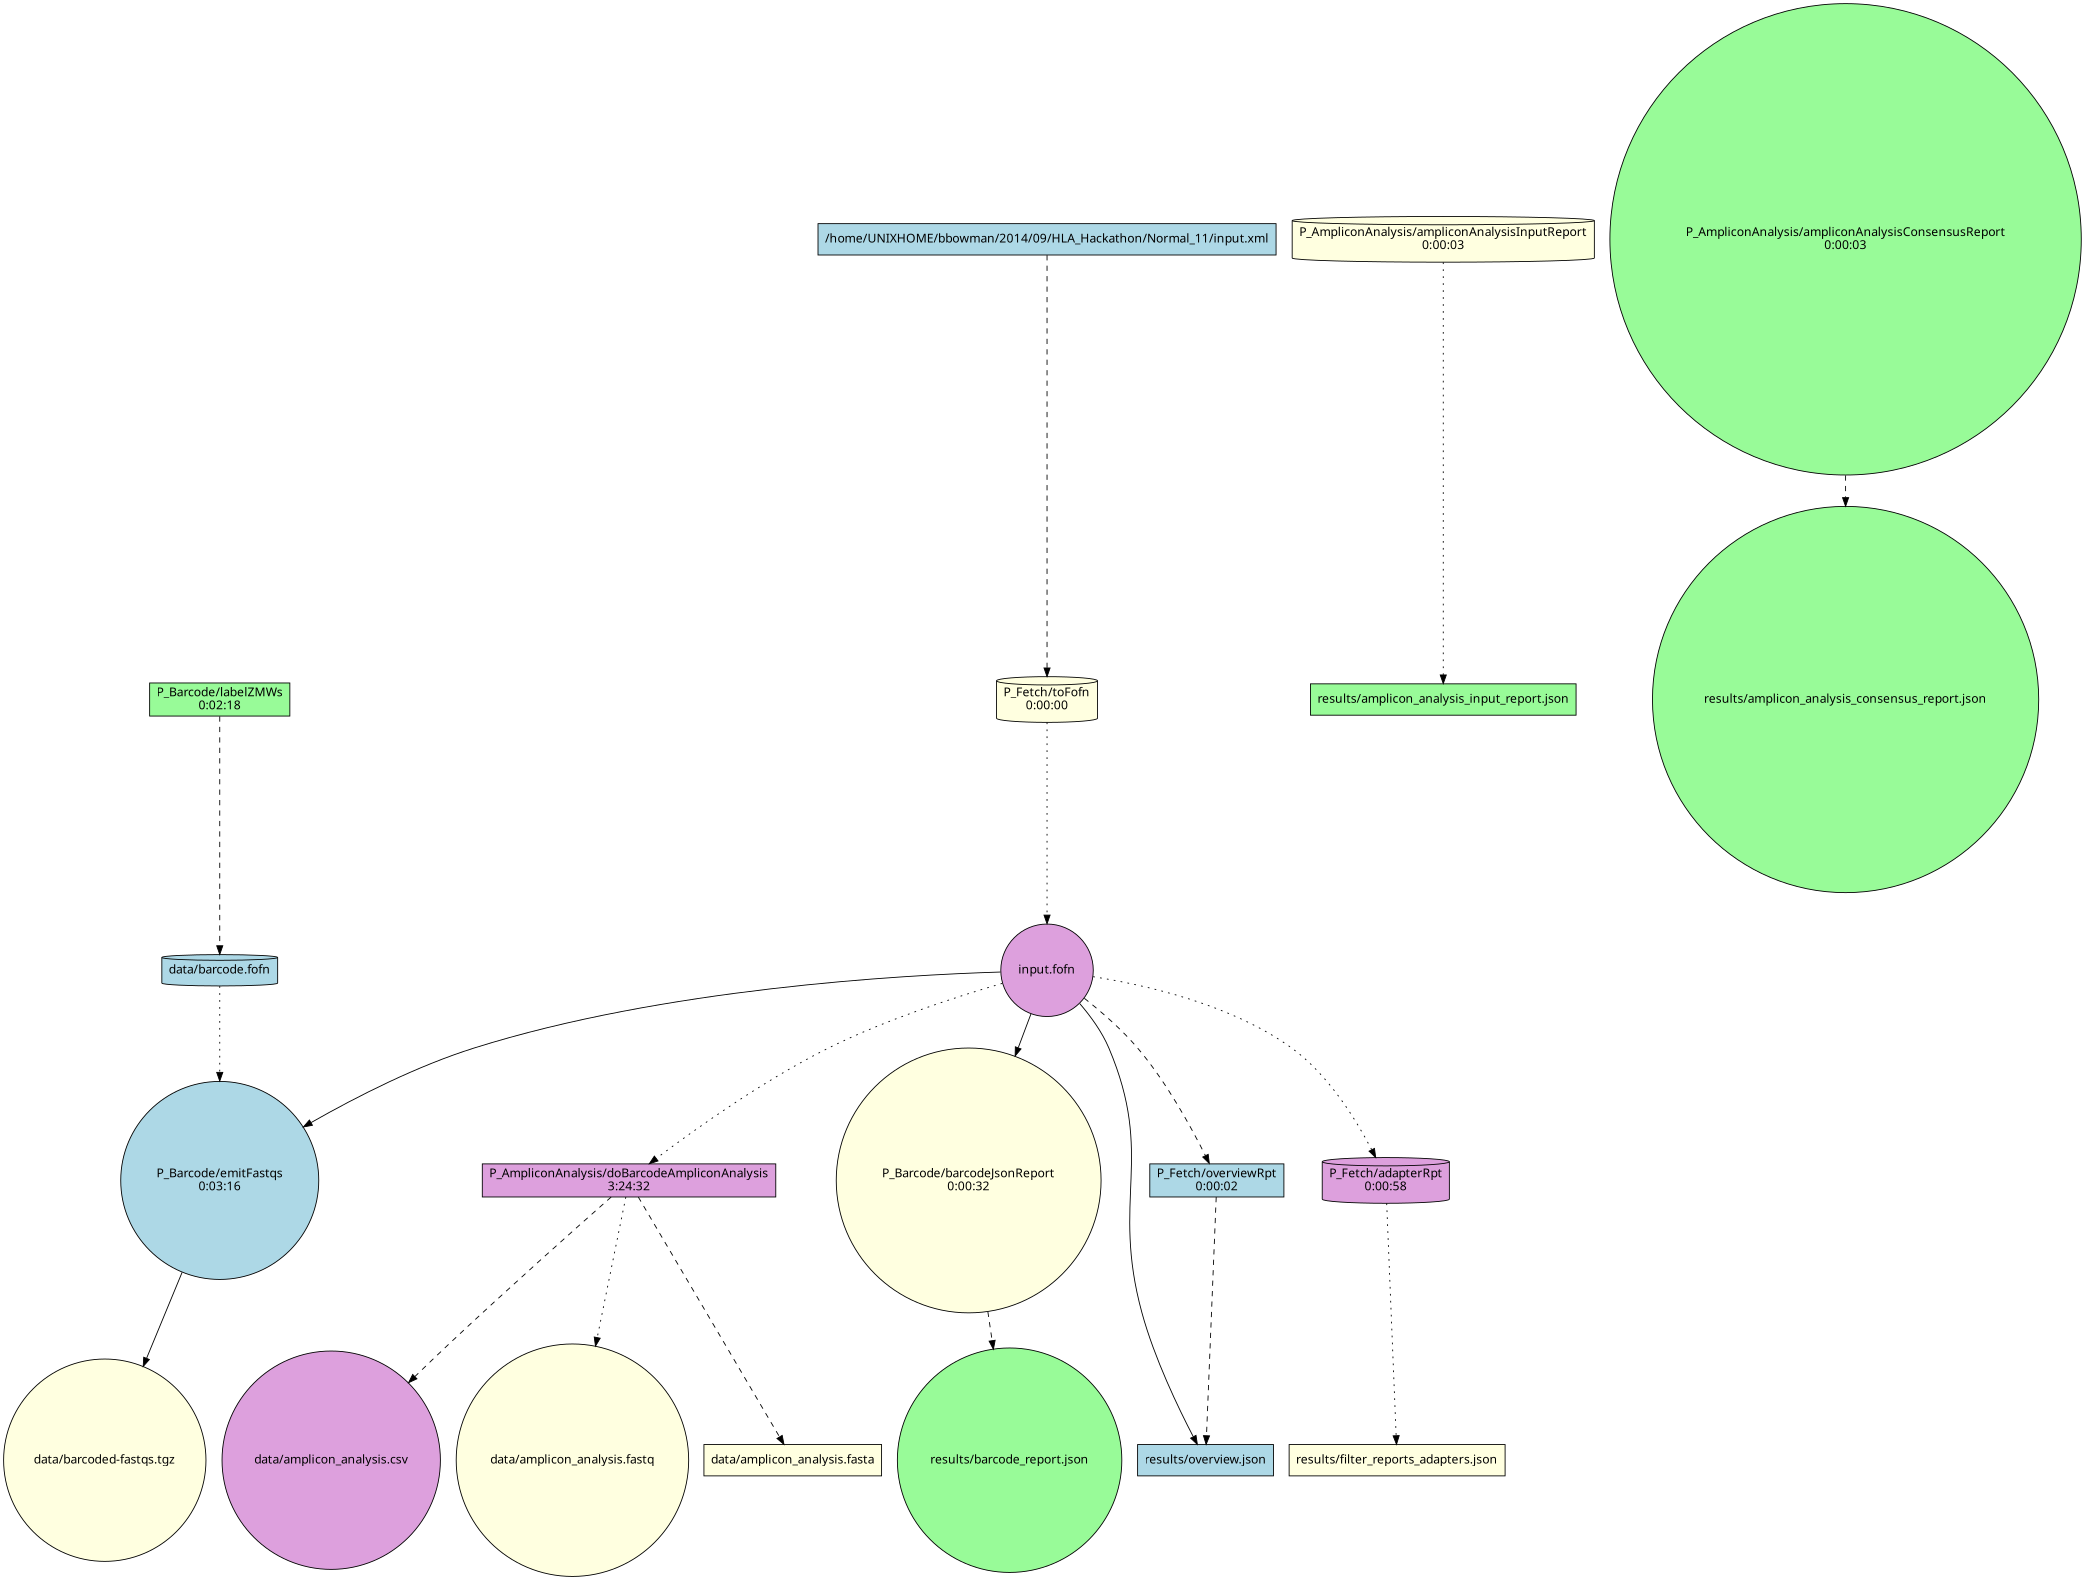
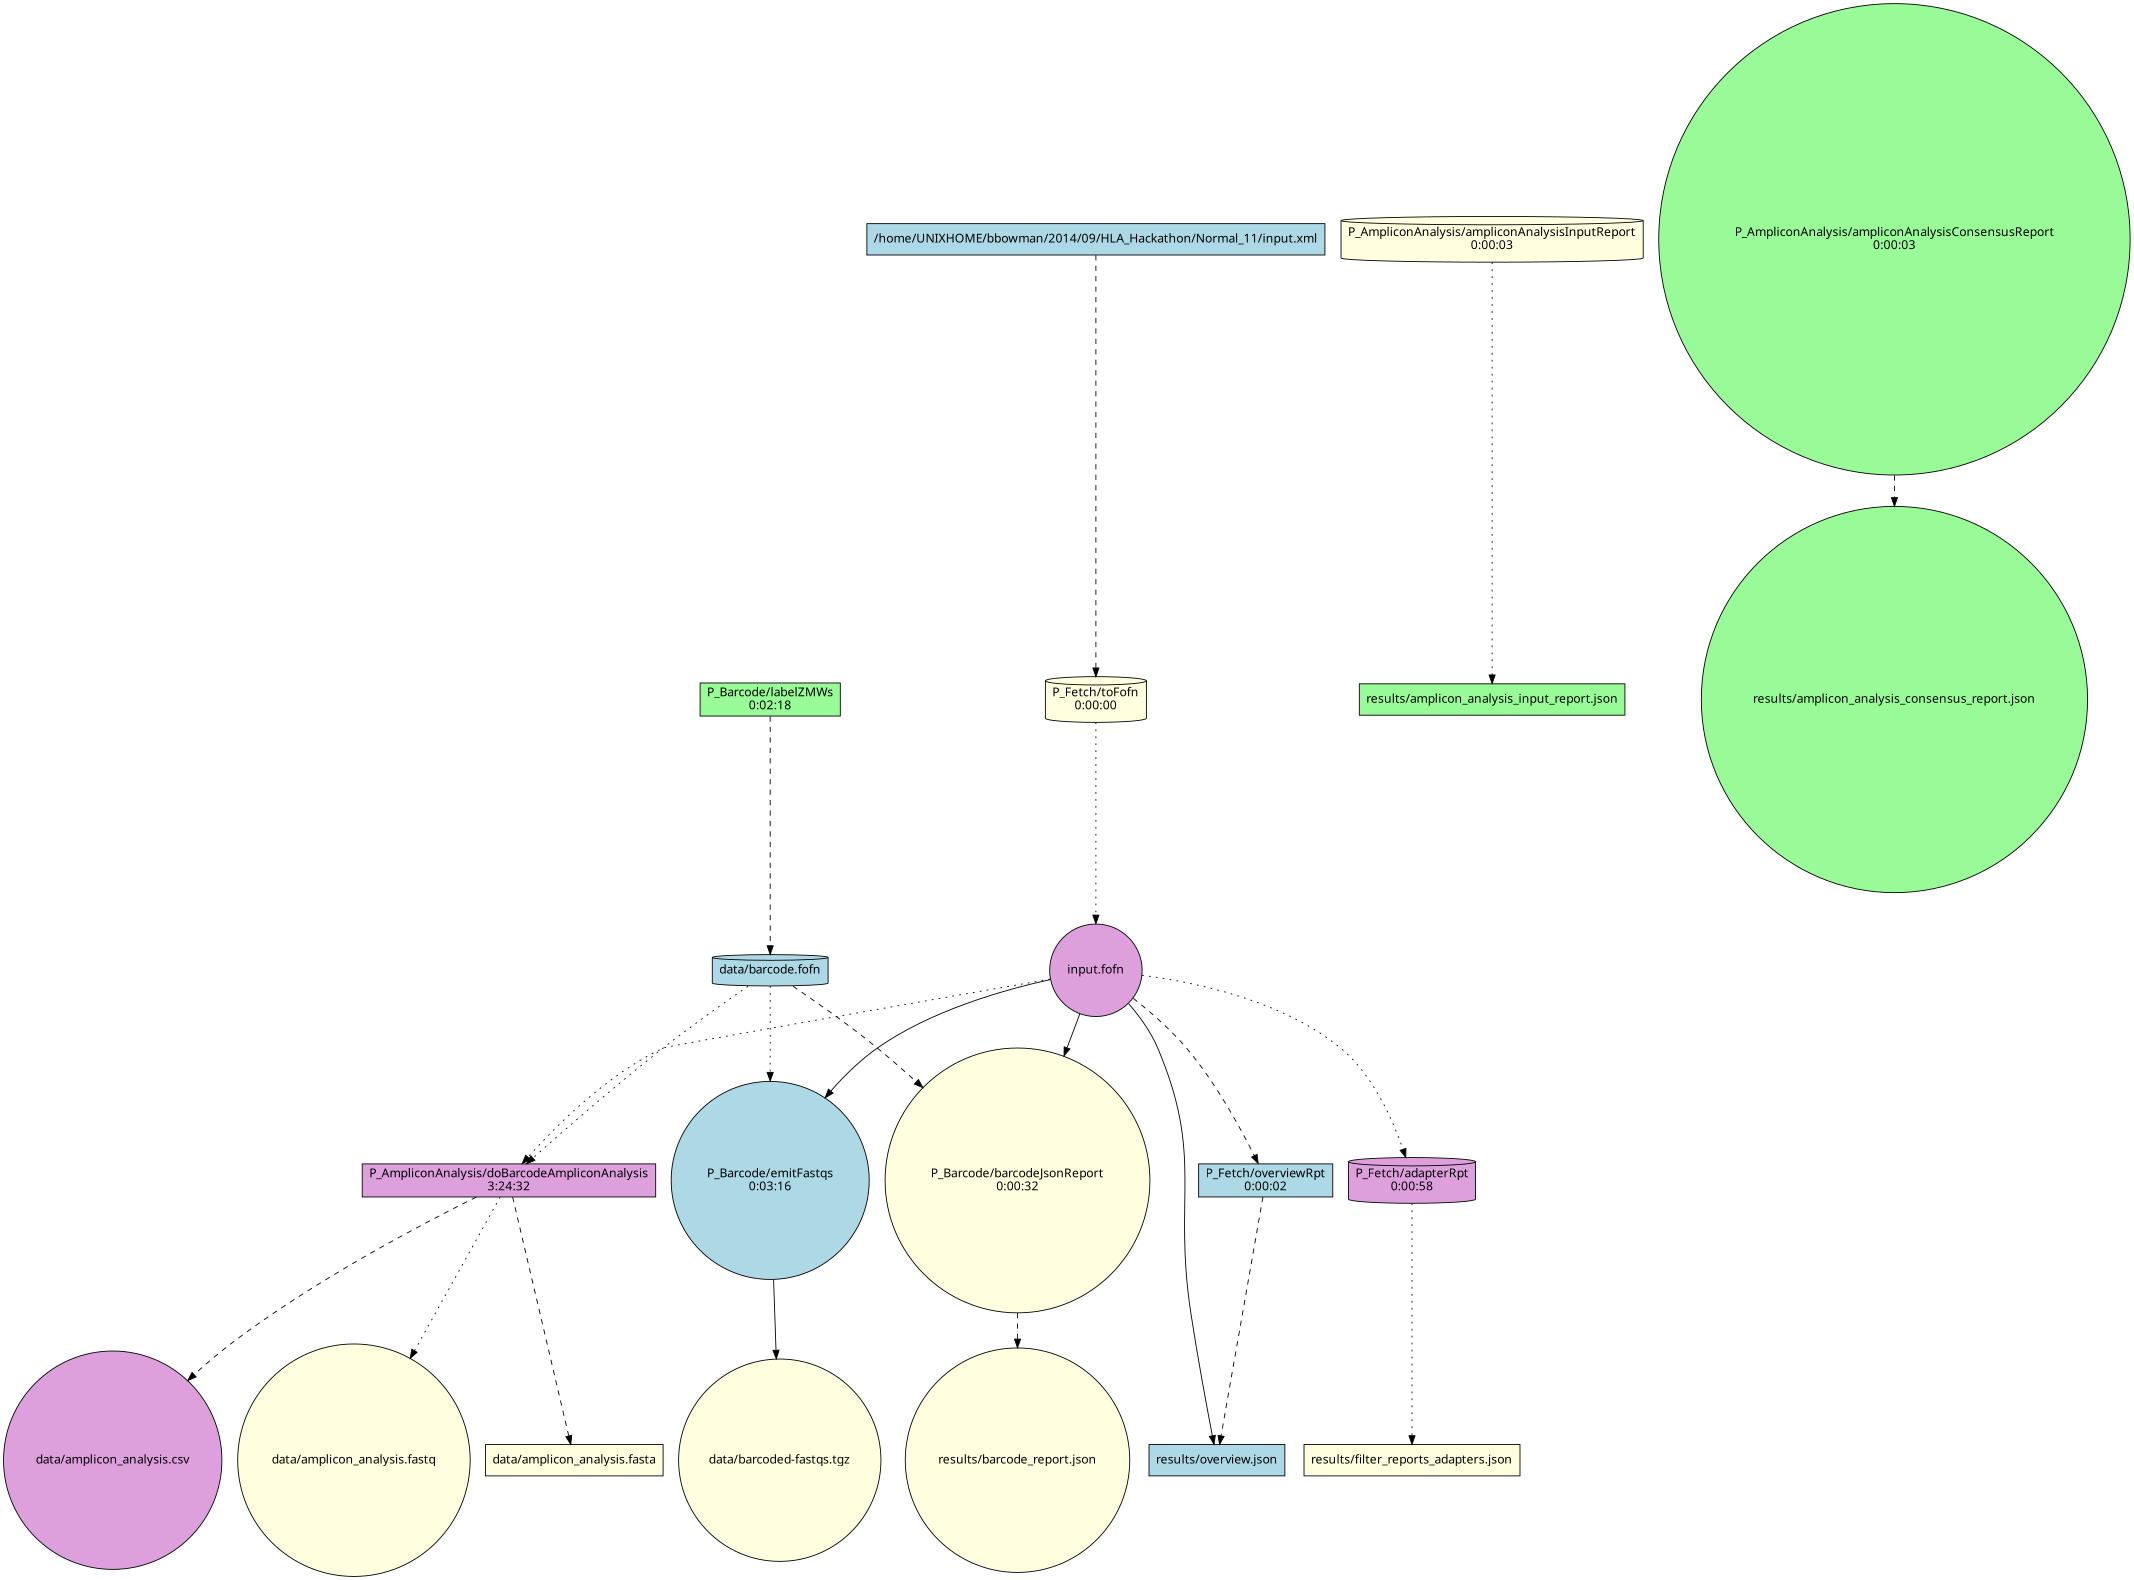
edge "data/barcode.fofn" -> "P_Barcode/barcodeJsonReport 0:00:32": added
edge "data/barcode.fofn" -> "P_AmpliconAnalysis/doBarcodeAmpliconAnalysis 3:24:32": added
node "results/barcode_report.json": fillcolor palegreen -> lightyellow
